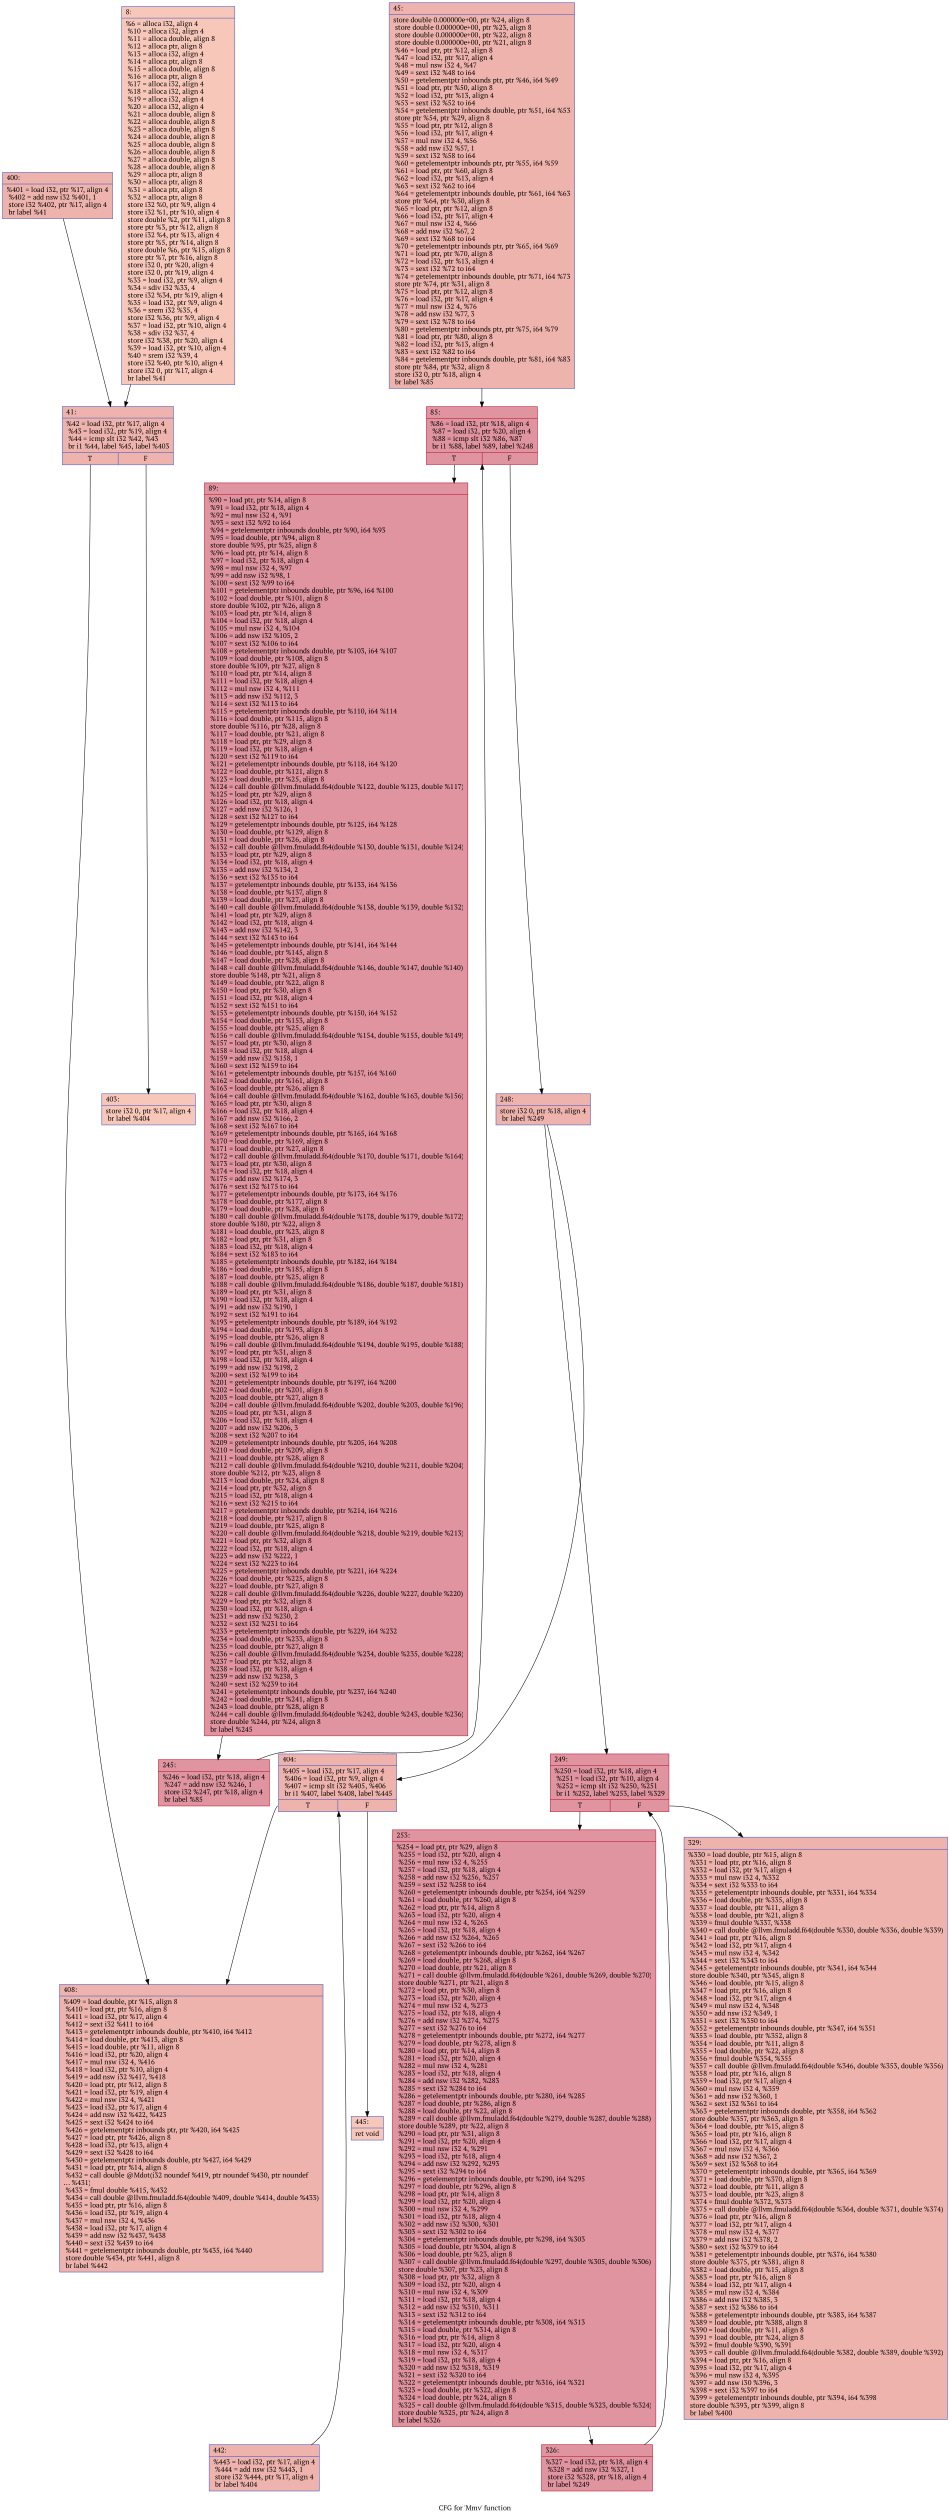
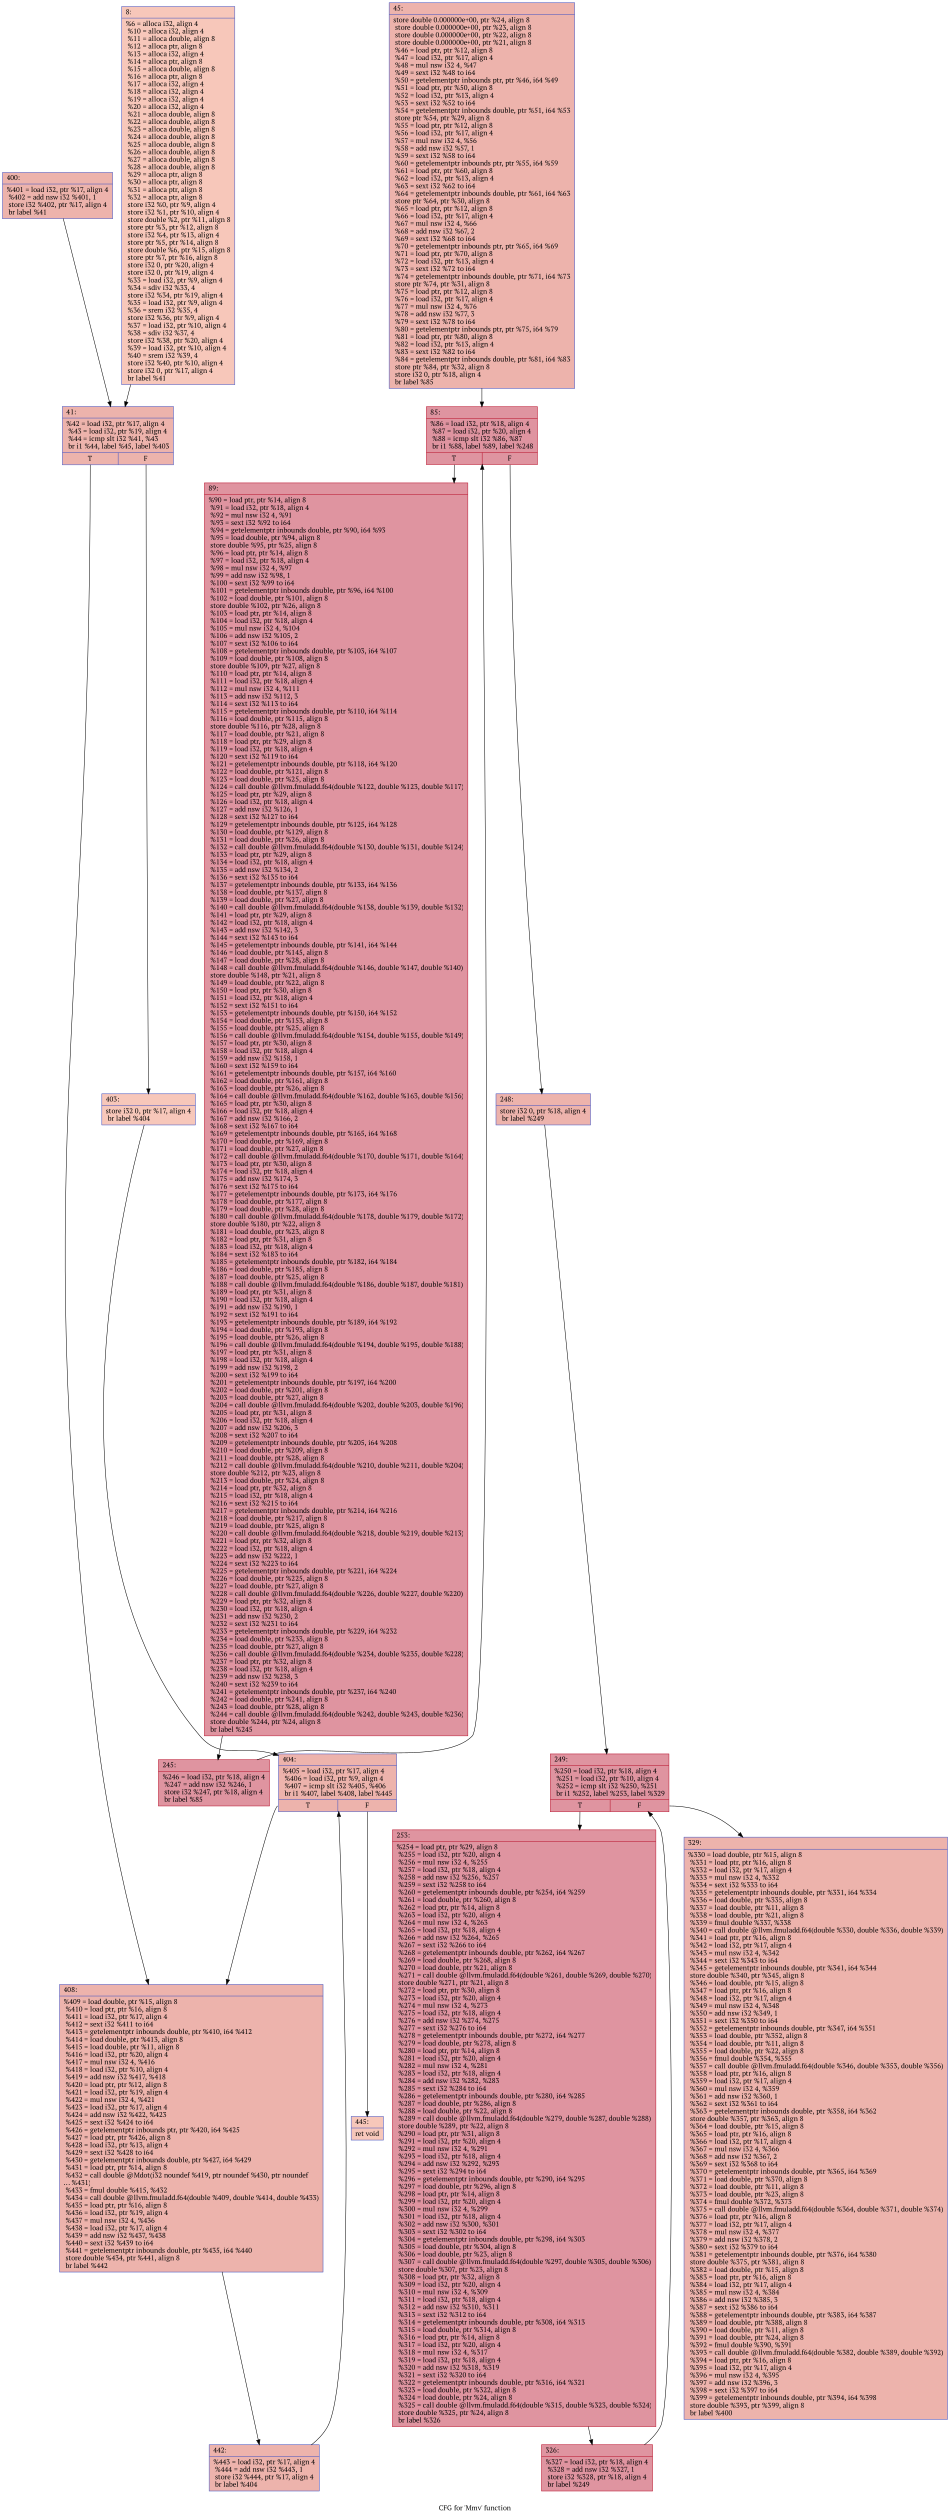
node "41:": text "%44 = icmp slt i32 %42, %43" -> "%44 = icmp slt i32 %41, %43"
edge "248:" -> "404:": now "403:" -> "404:"
edge "408:" -> "442:": added
node "329:": text "%397 = add nsw i30 %396, 3" -> "%397 = add nsw i32 %396, 3"
